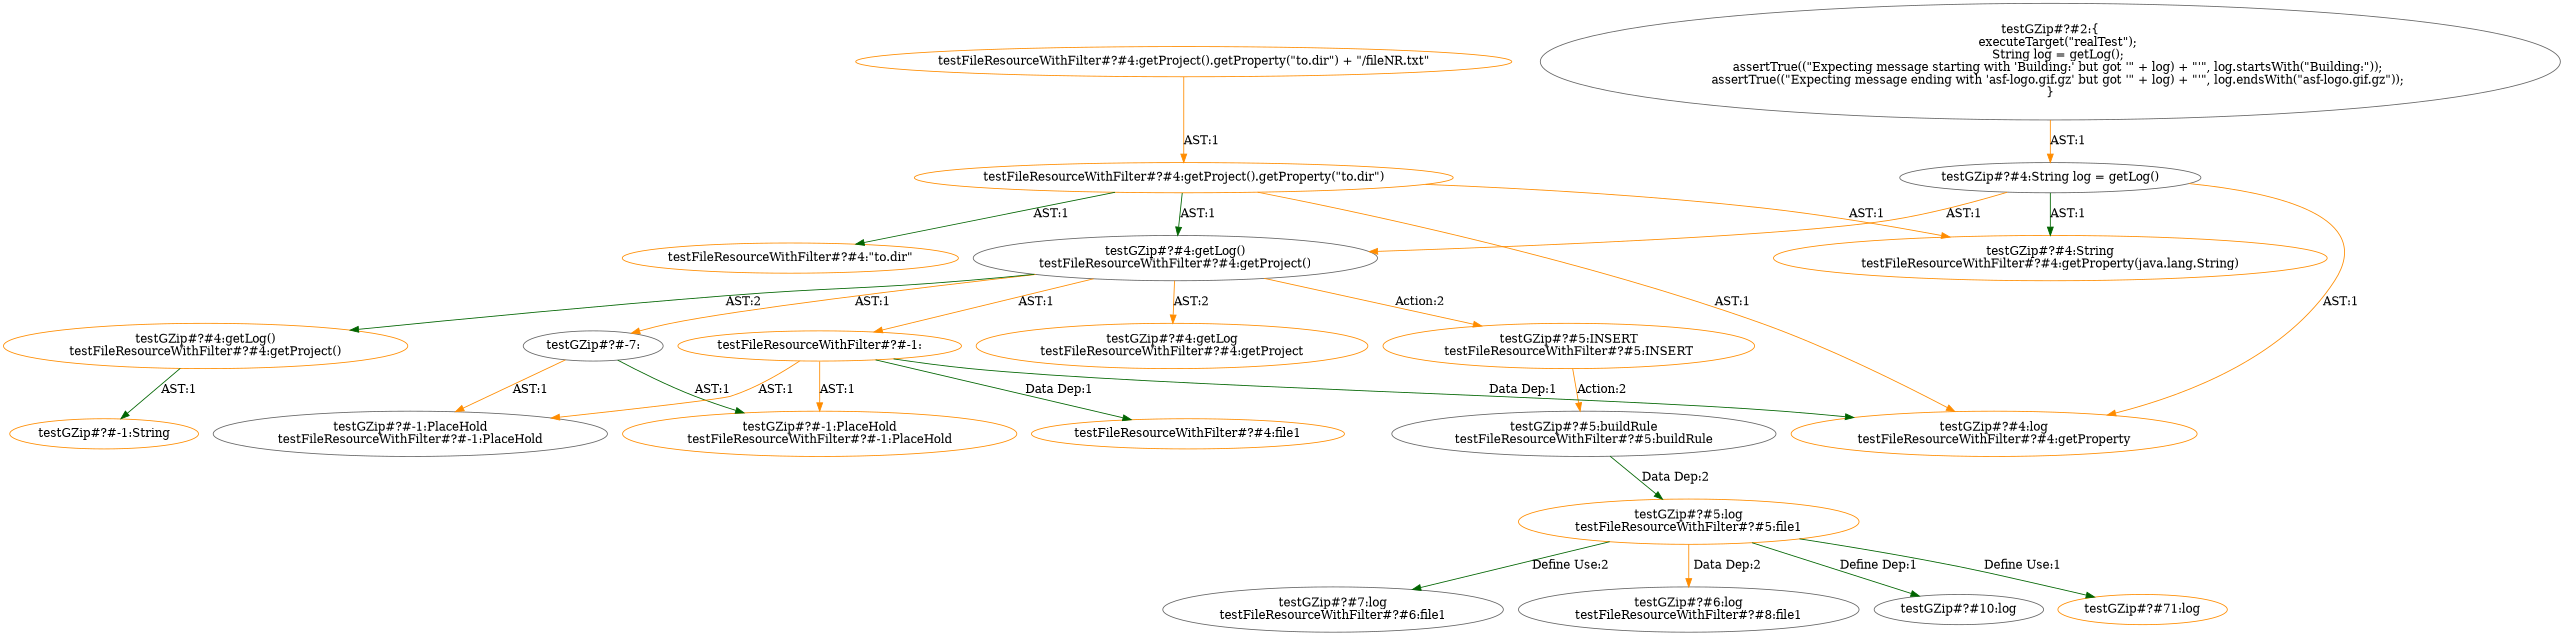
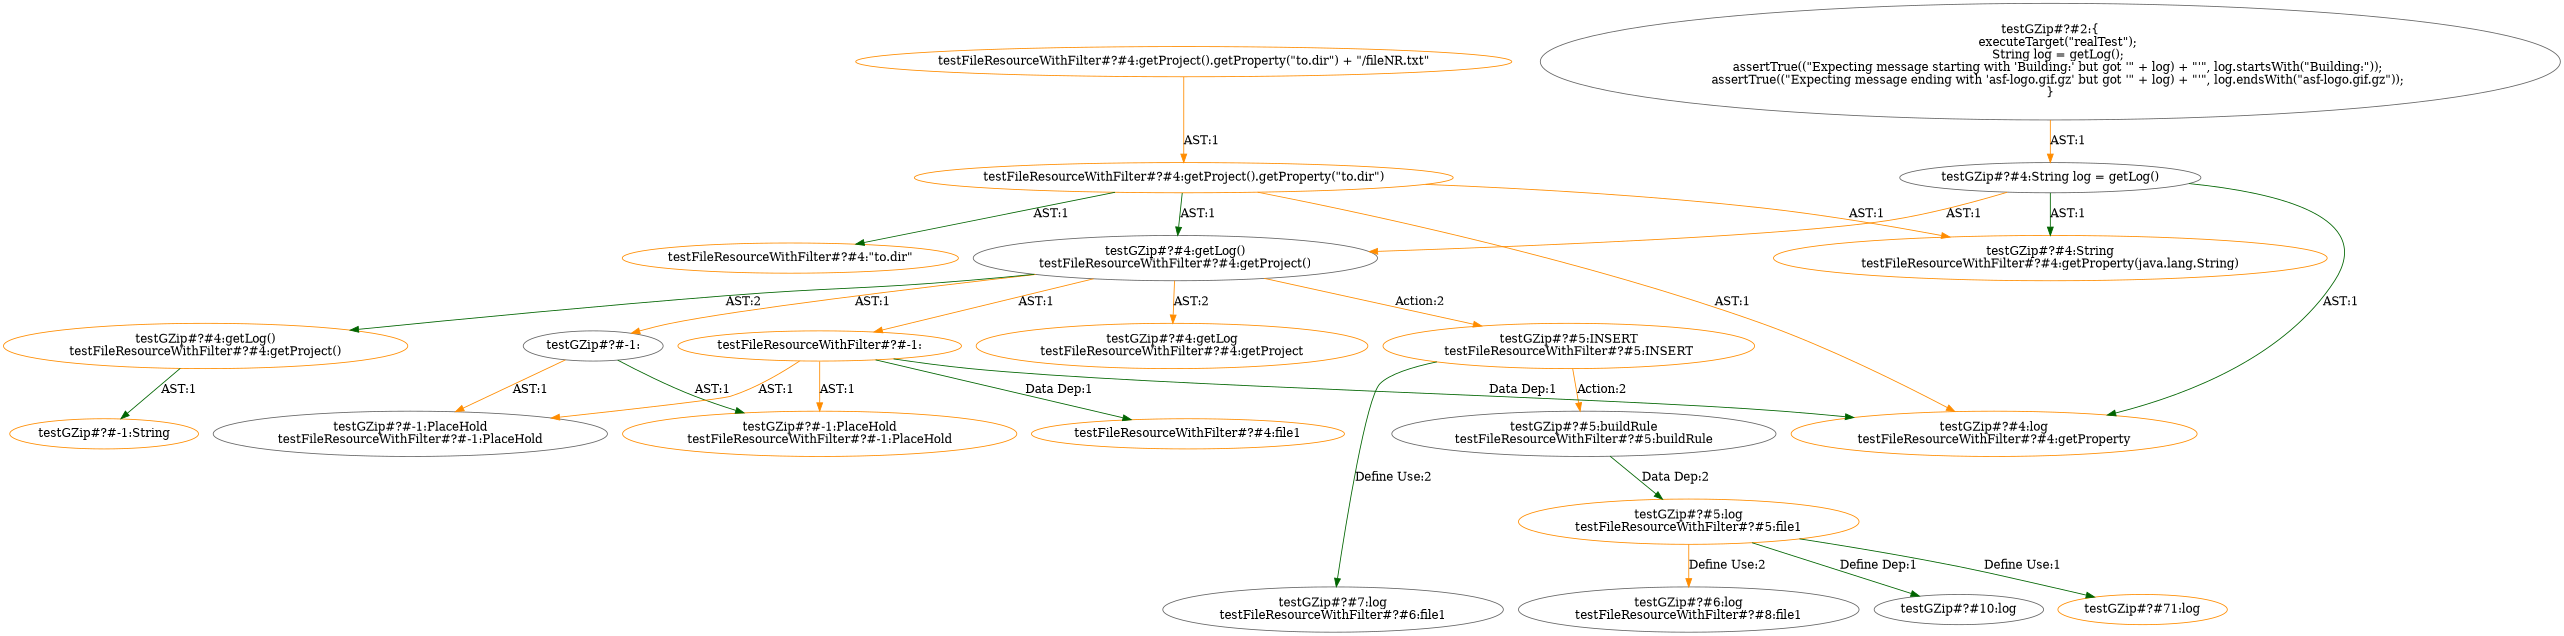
edge "testGZip#?#4:String log = getLog()" -> "testGZip#?#4:log testFileResourceWithFilter#?#4:getProperty": color darkorange -> darkgreen
node "testGZip#?#-7:": label "testGZip#?#-7:" -> "testGZip#?#-1:"
edge "testGZip#?#5:log testFileResourceWithFilter#?#5:file1" -> "testGZip#?#7:log testFileResourceWithFilter#?#6:file1": now "testGZip#?#5:INSERT testFileResourceWithFilter#?#5:INSERT" -> "testGZip#?#7:log testFileResourceWithFilter#?#6:file1"
edge "testGZip#?#5:log testFileResourceWithFilter#?#5:file1" -> "testGZip#?#6:log testFileResourceWithFilter#?#8:file1": label "Data Dep:2" -> "Define Use:2"
